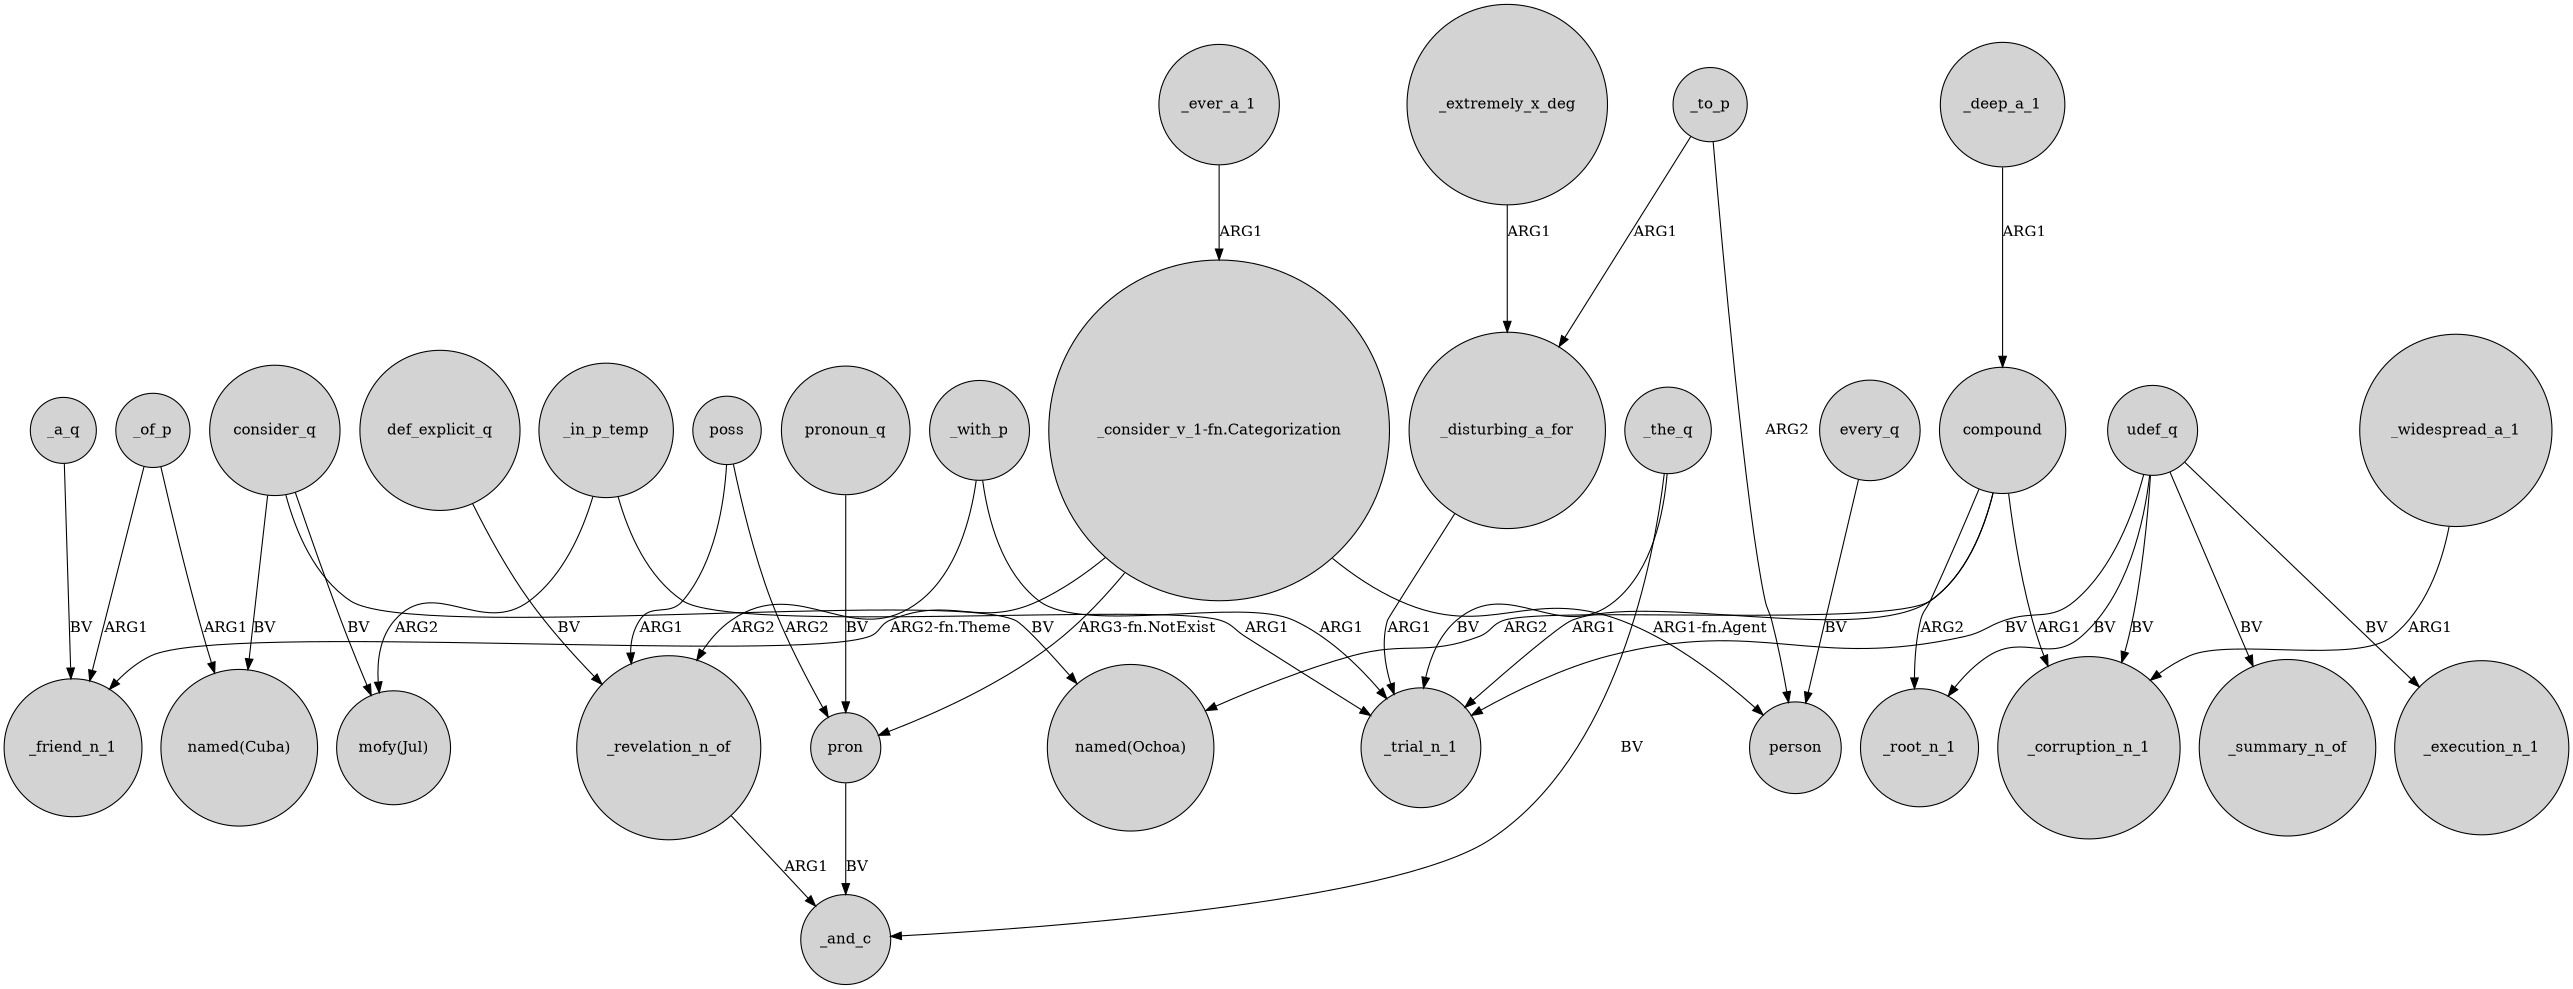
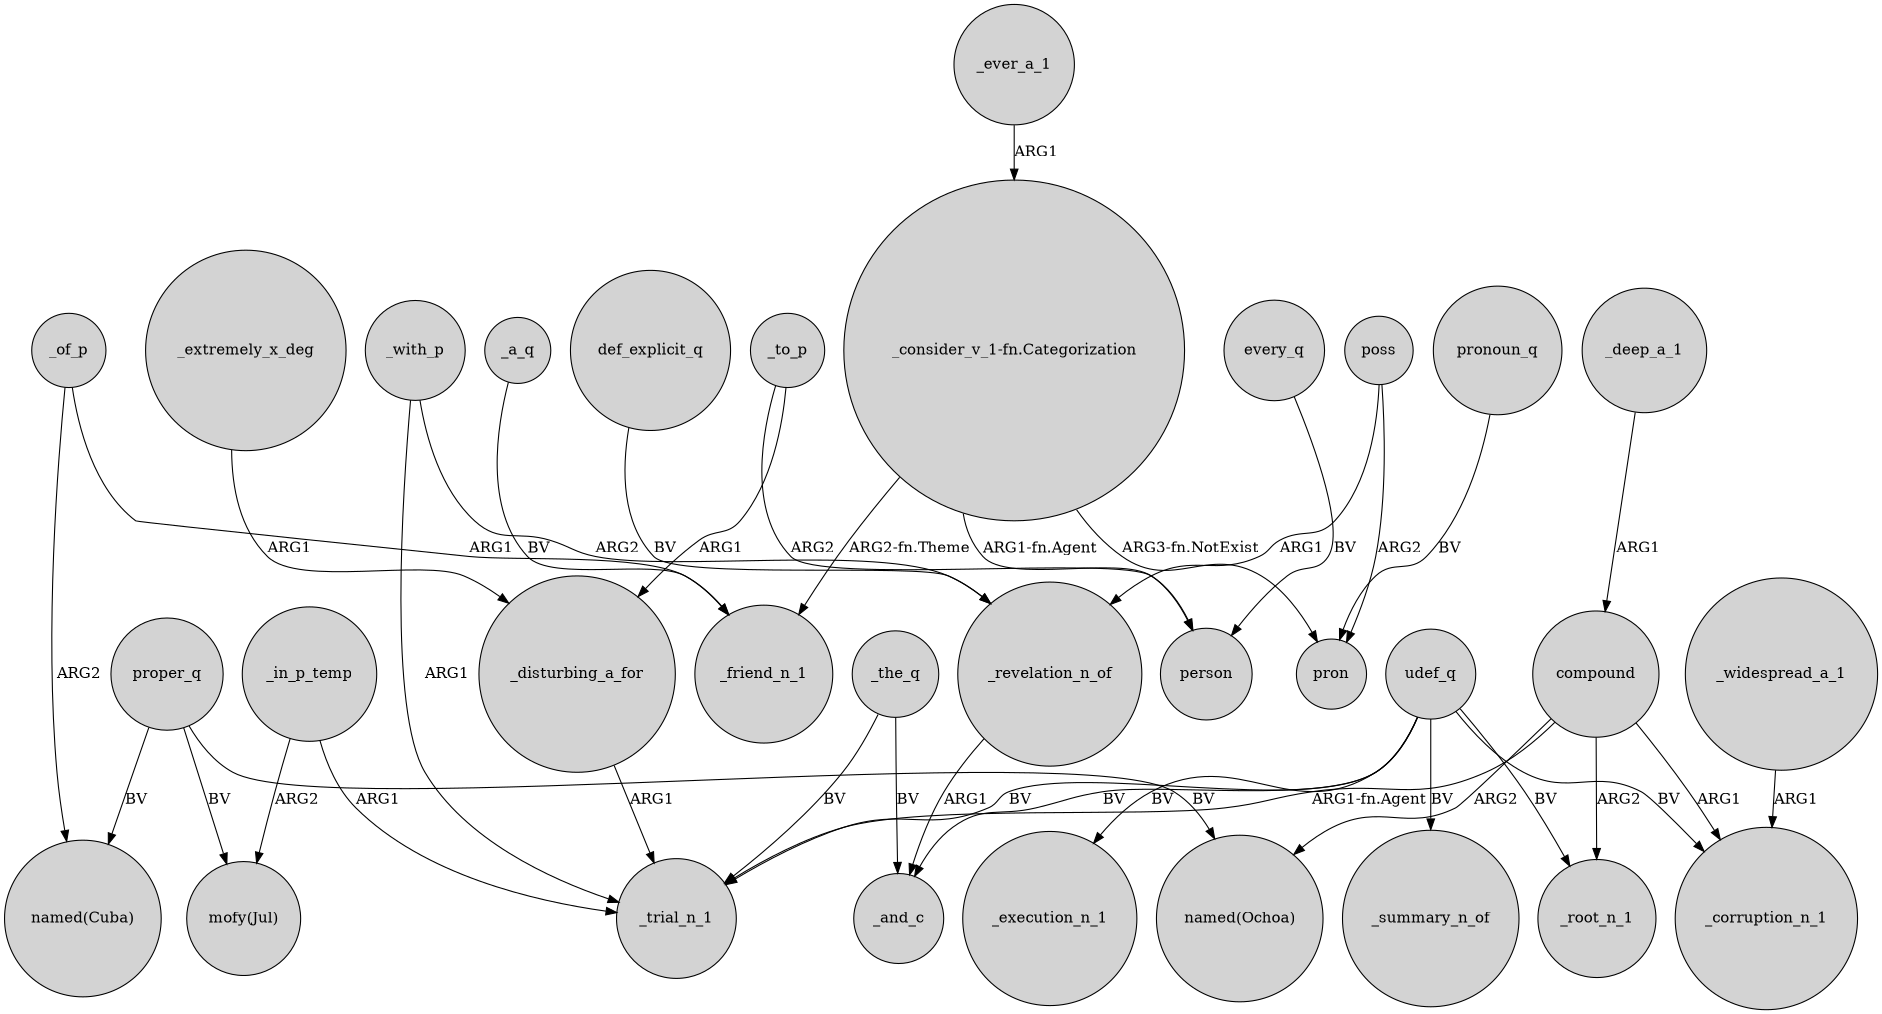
node "consider_q": label "consider_q" -> "proper_q"
edge "_of_p" -> "named(Cuba)": label "ARG1" -> "ARG2"
edge "compound" -> "_trial_n_1": label "ARG1" -> "ARG1-fn.Agent"
edge "pron" -> "_and_c": now "udef_q" -> "_and_c"
